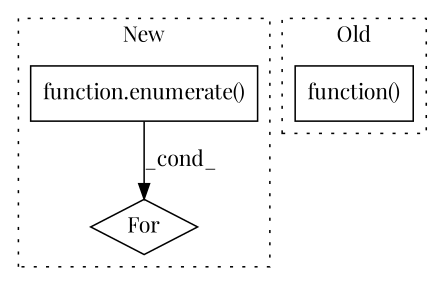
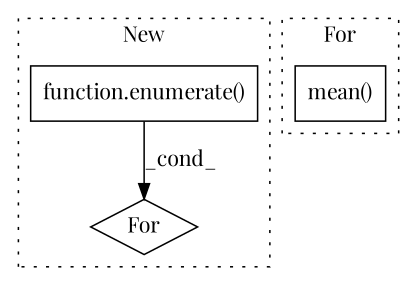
cluster "Old": label "Old" -> "For"
node "function()": label "function()" -> "mean()"
